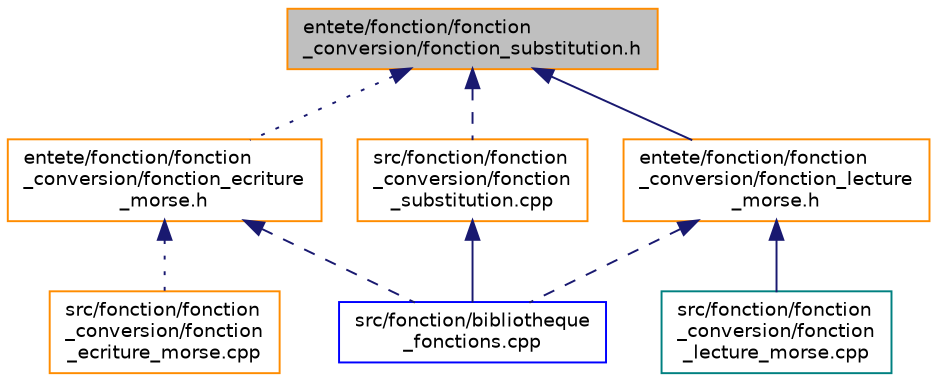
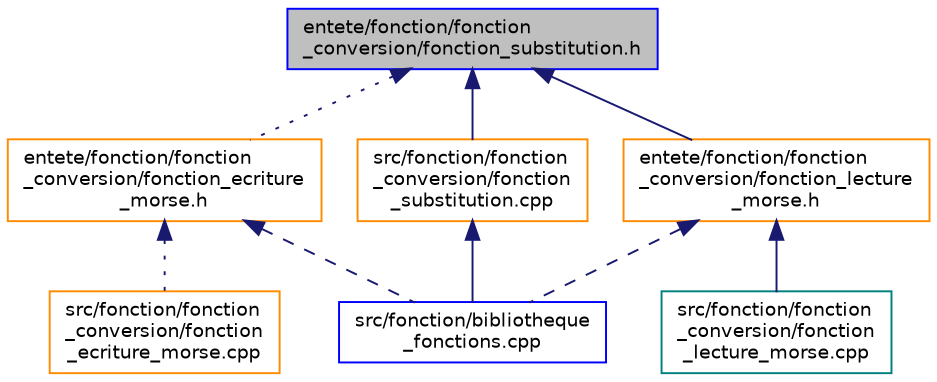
node "entete/fonction/fonction _conversion/fonction_substitution.h": color darkorange -> blue
edge "src/fonction/fonction _conversion/fonction _substitution.cpp" -> "entete/fonction/fonction _conversion/fonction_substitution.h": style dashed -> solid
